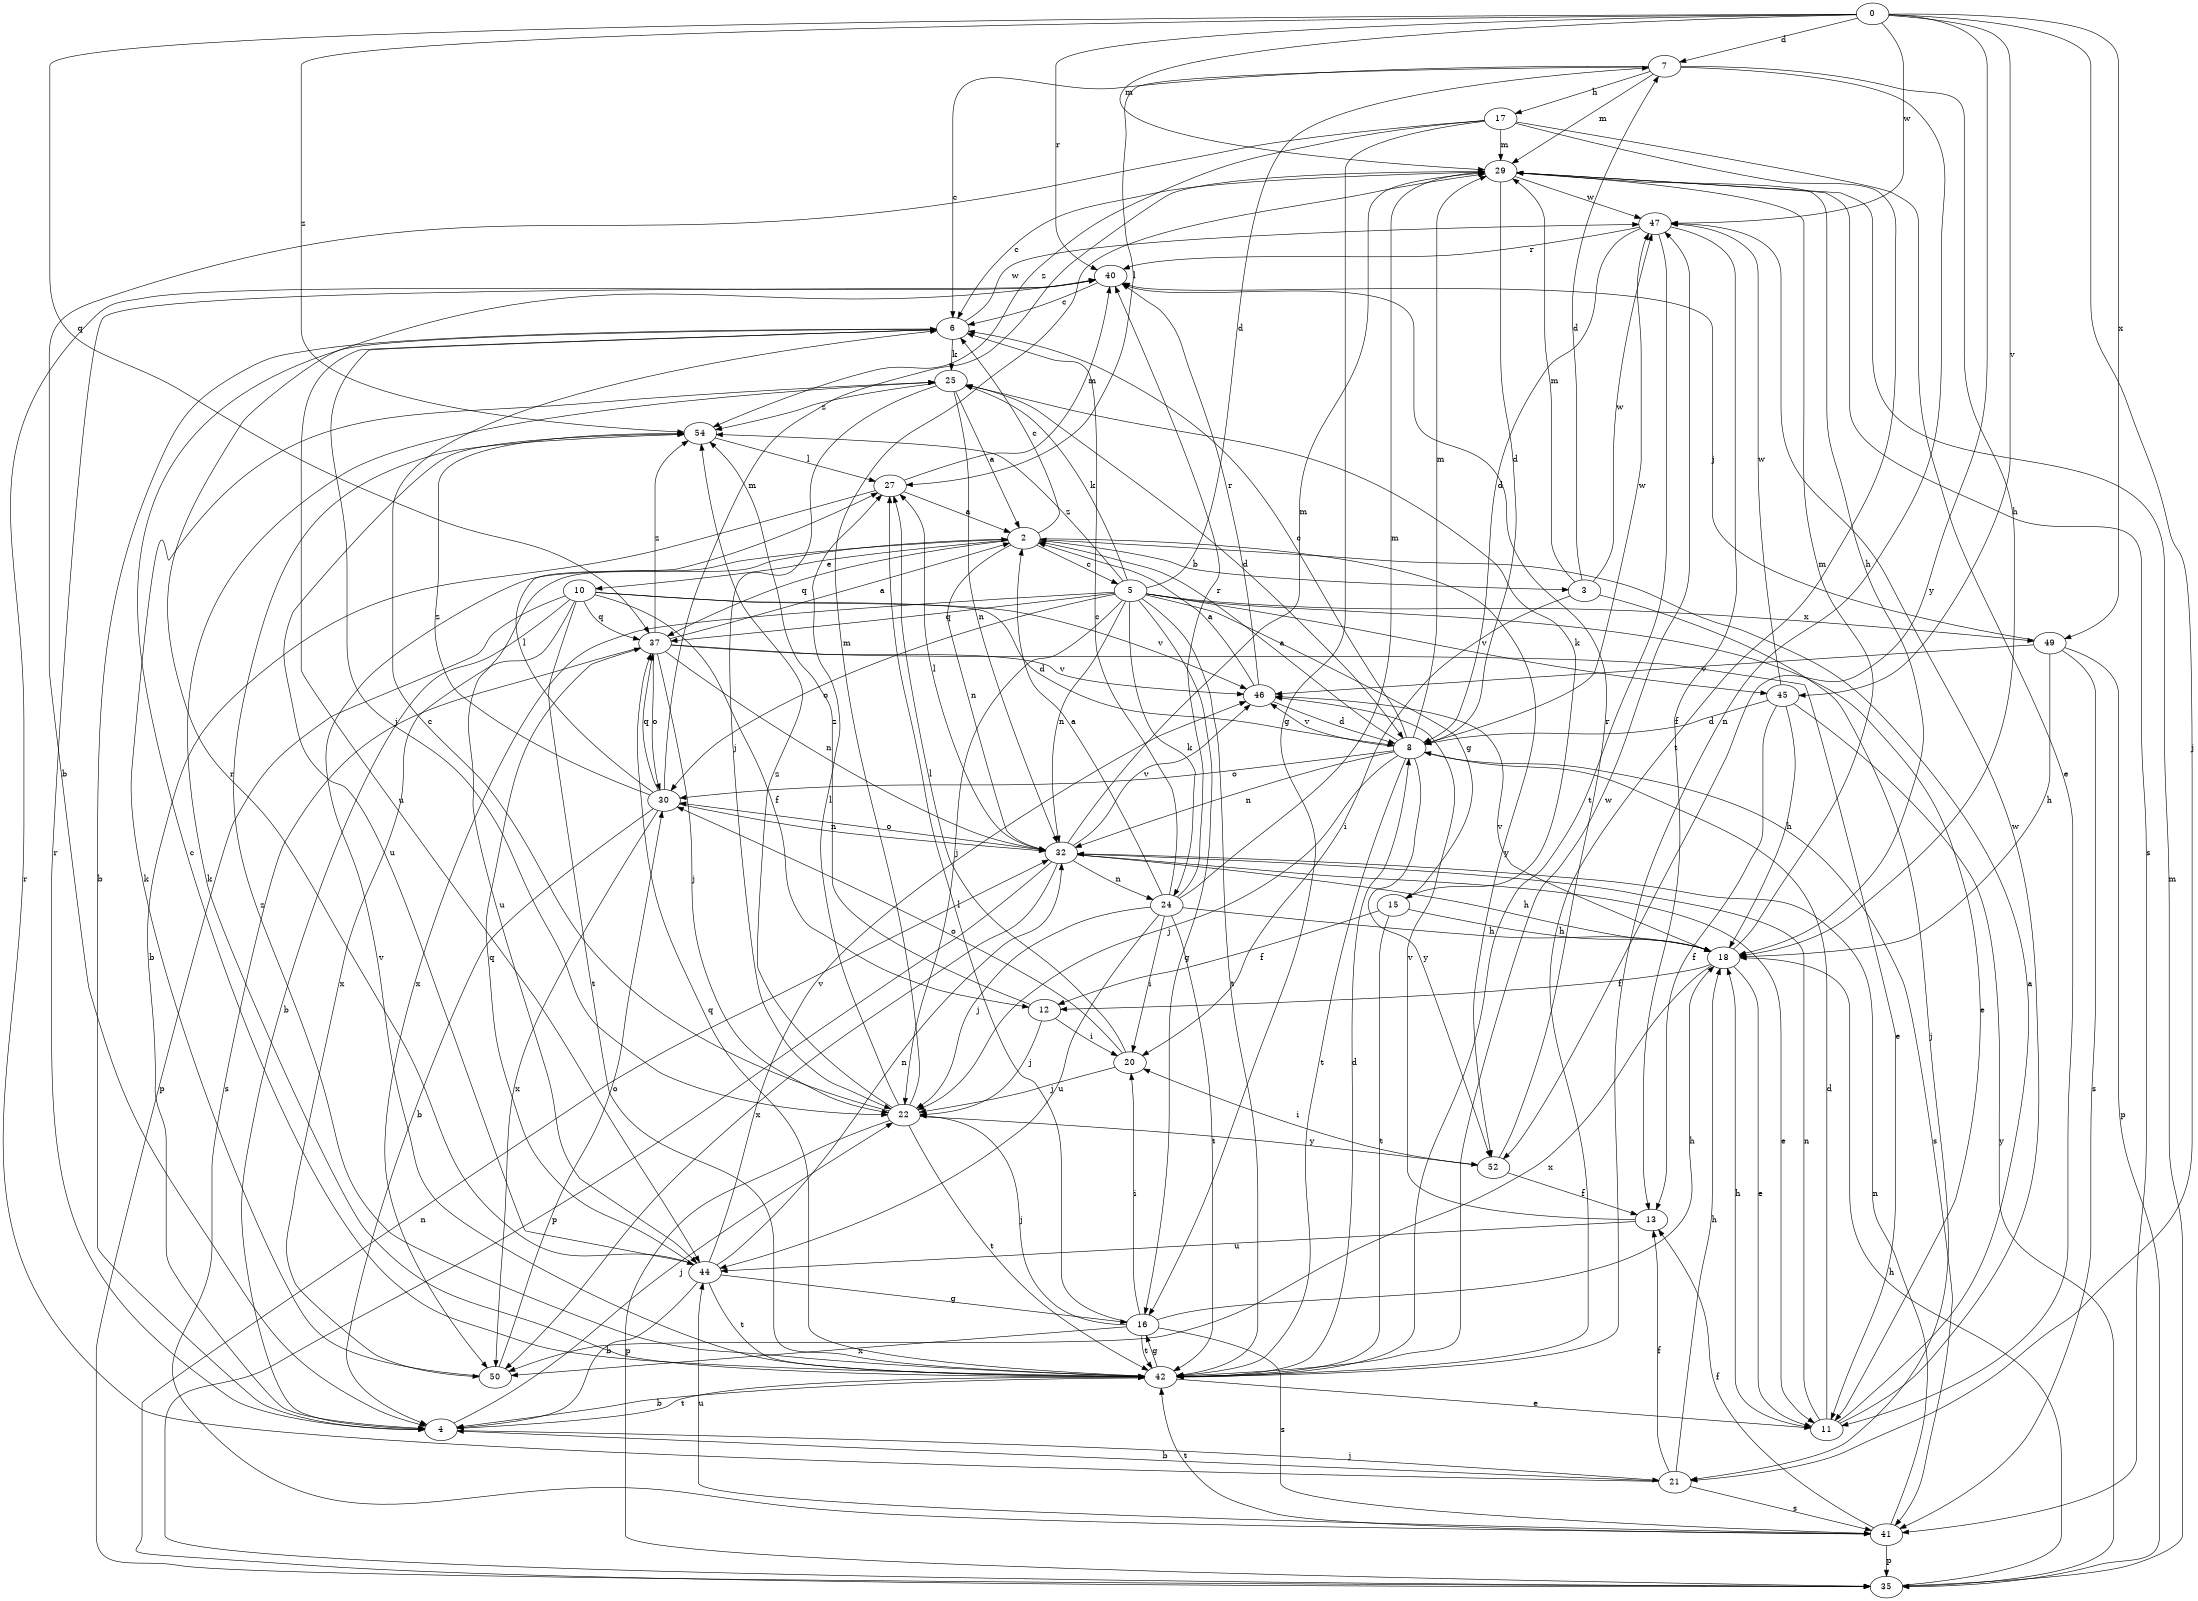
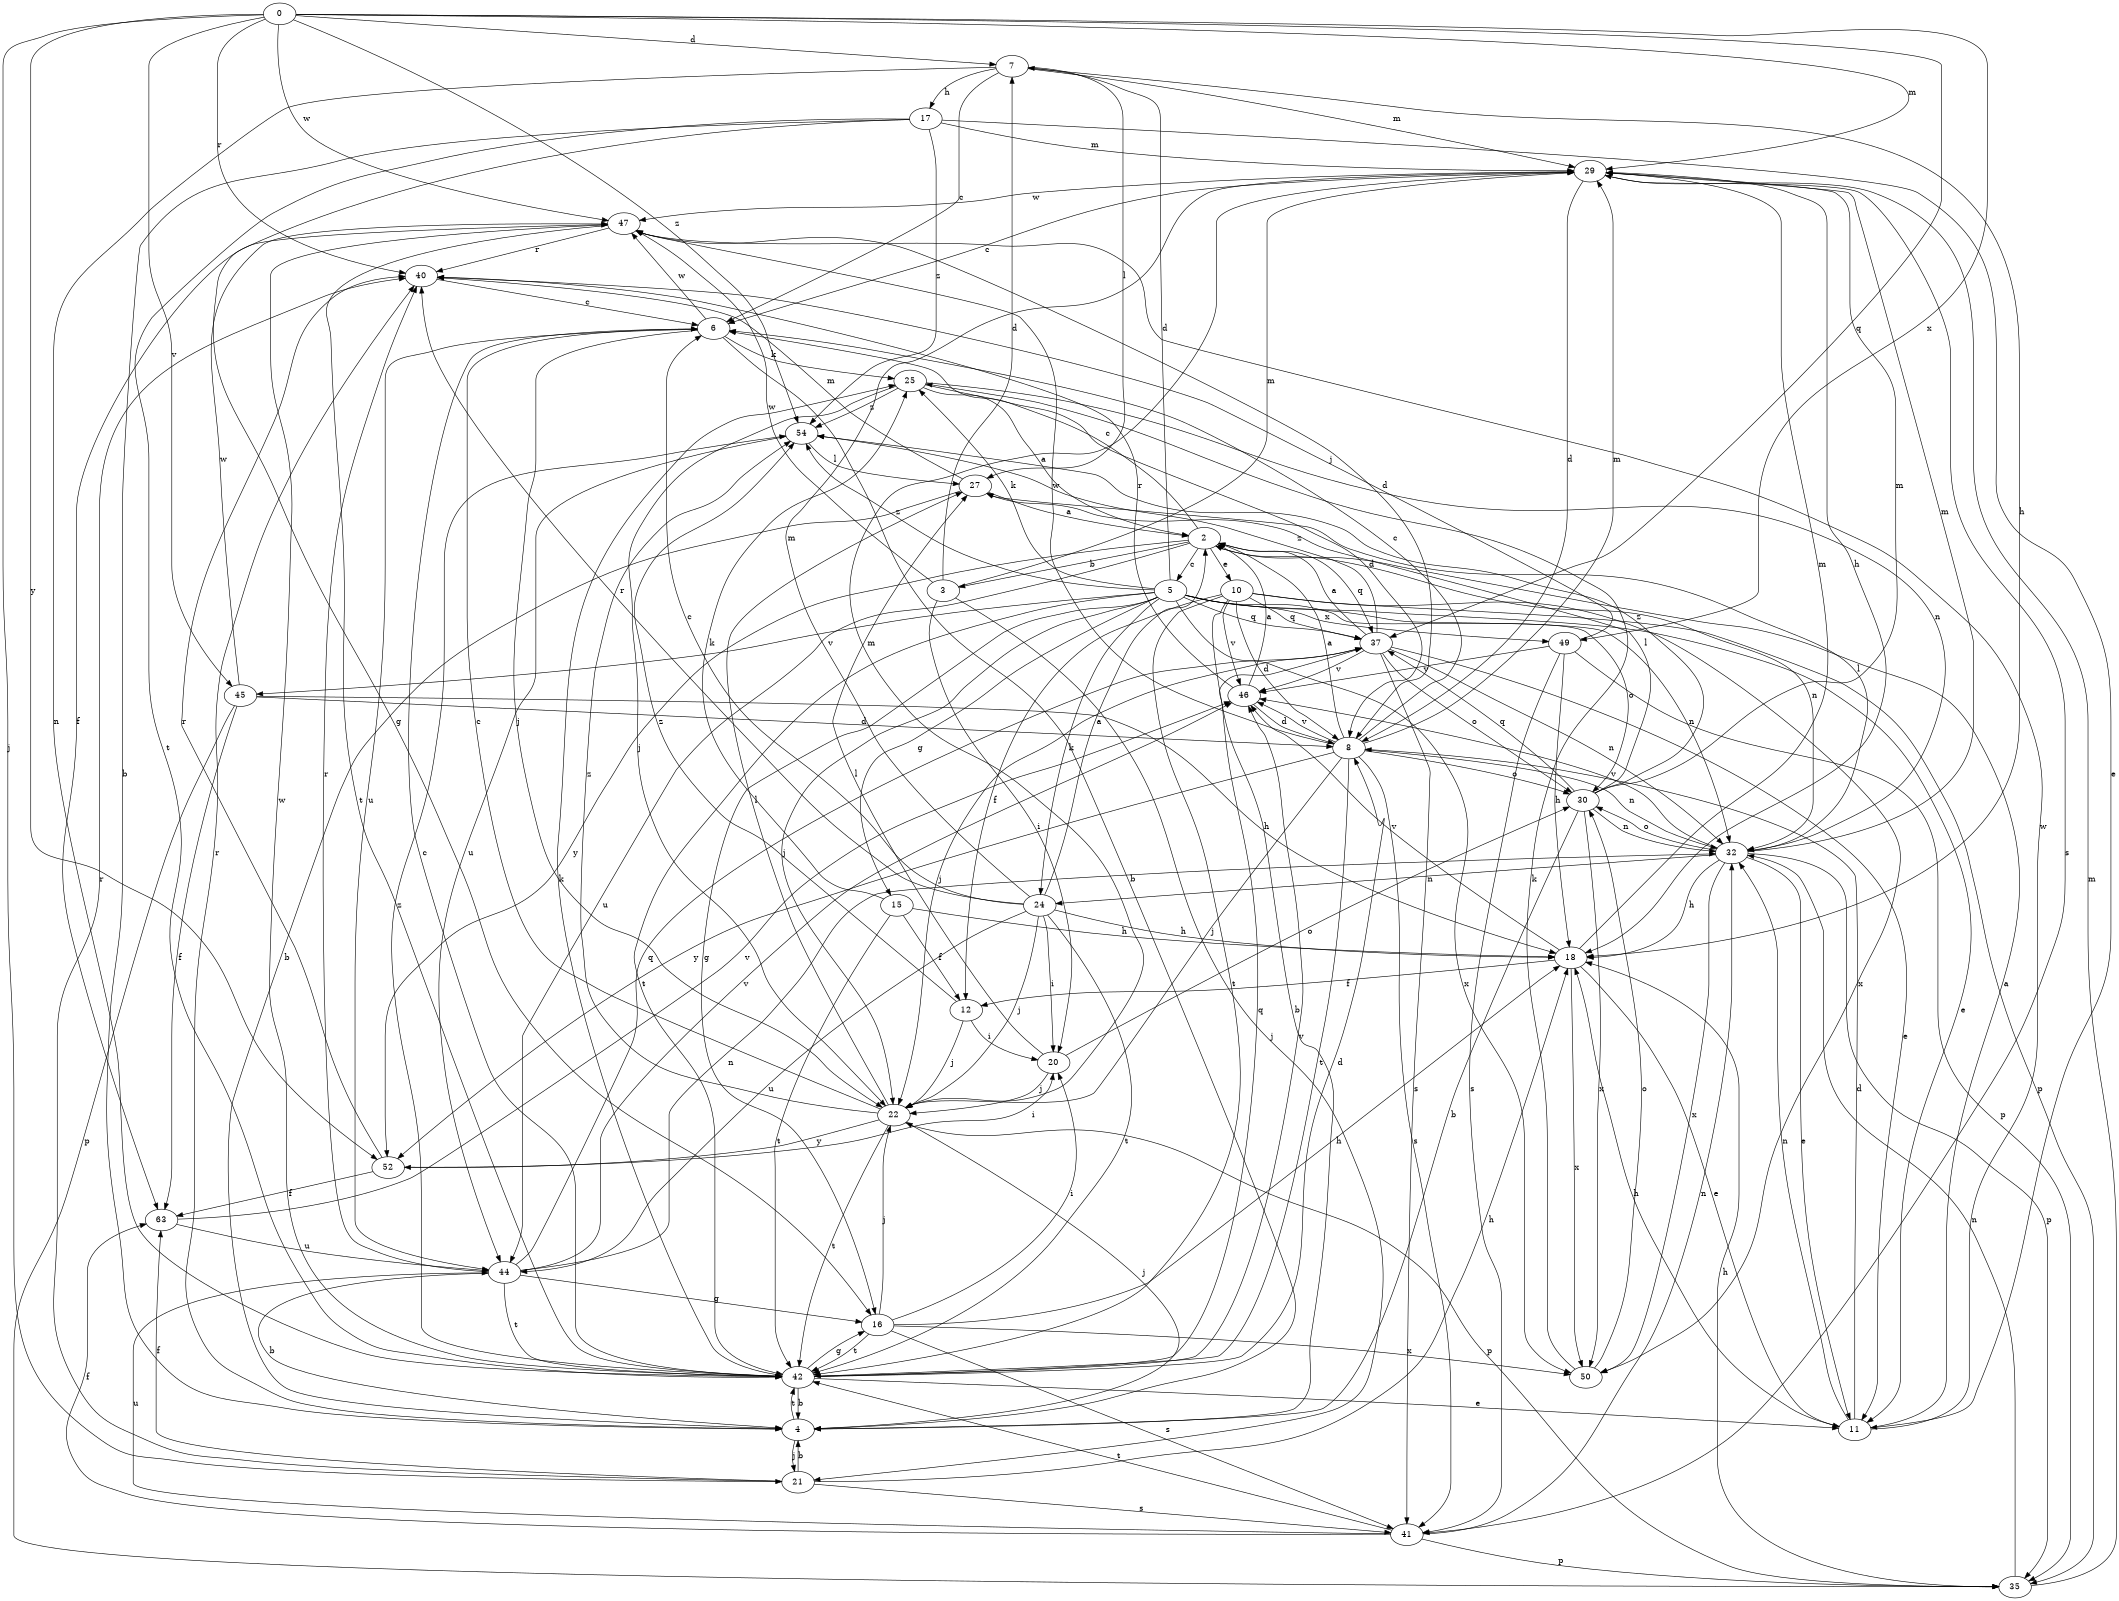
edge "16" -> "27": removed, label "l"
edge "42" -> "2": now "42" -> "46"
edge "45" -> "35": label "y" -> "p"
node "13": label "13" -> "63"
